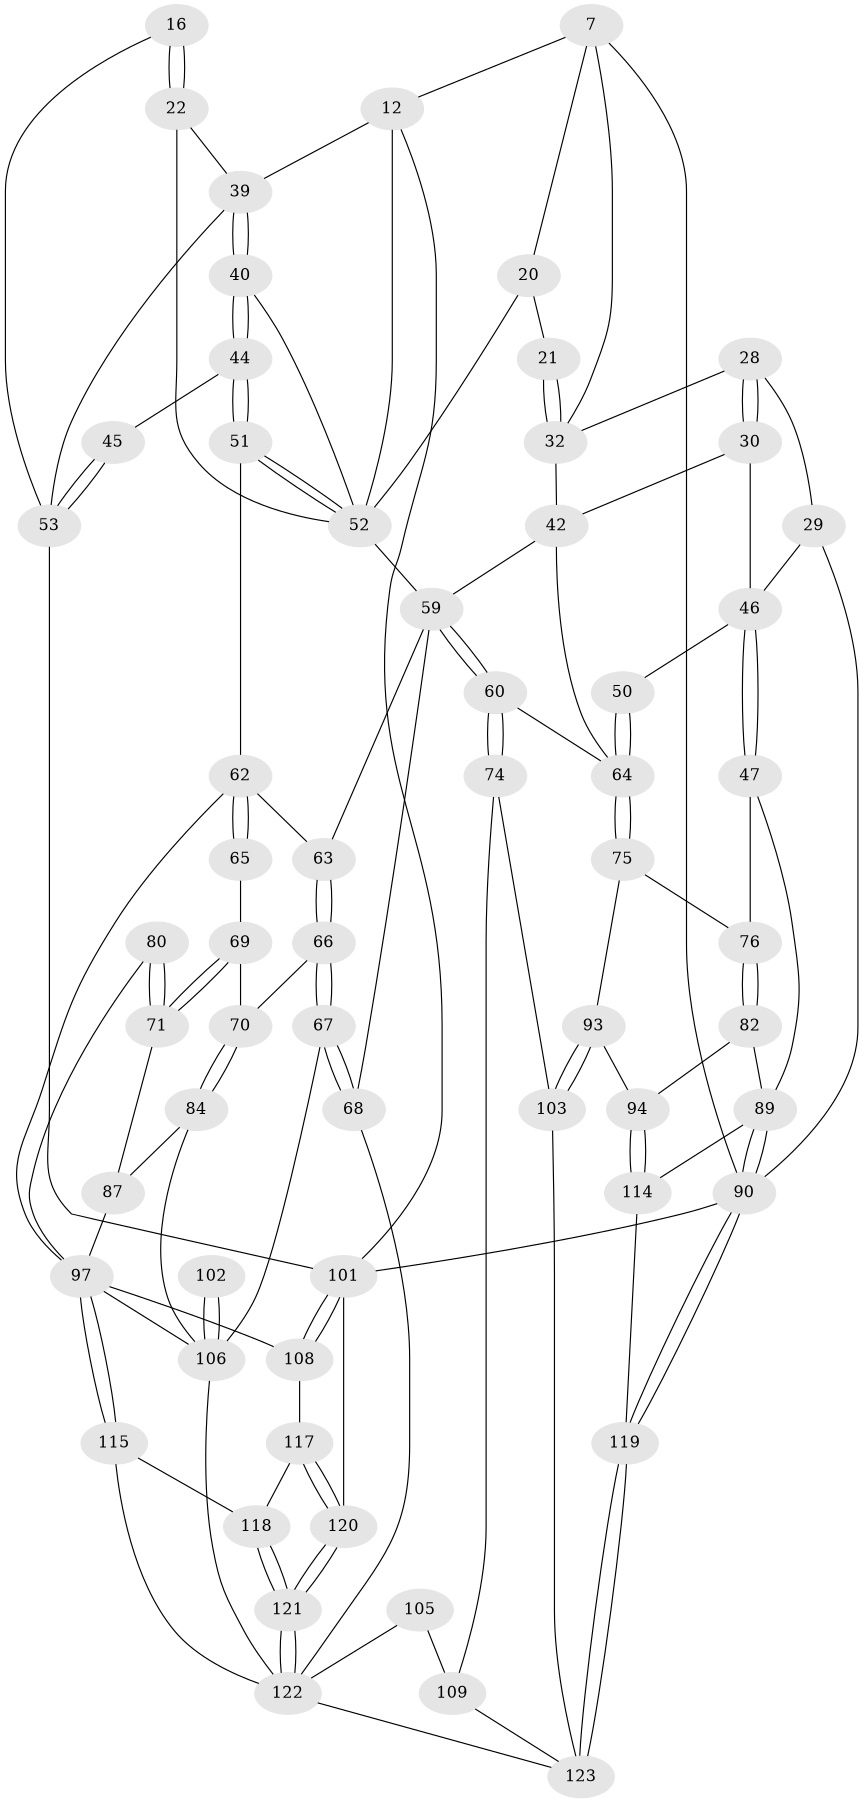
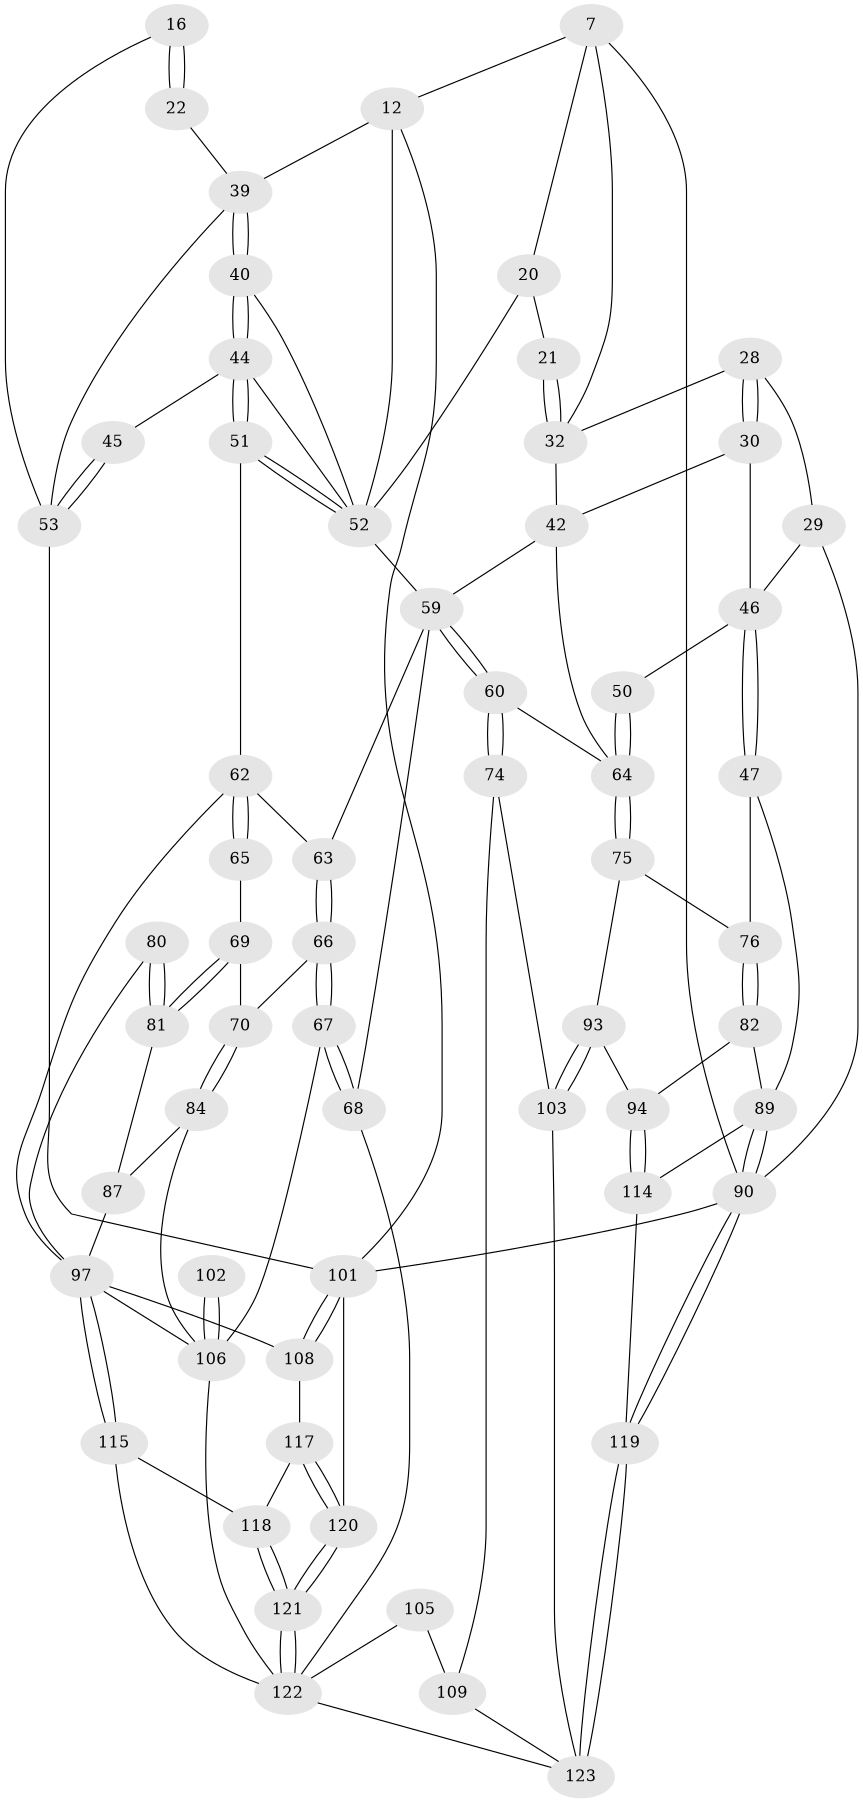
edge "22" -- "52": now "44" -- "52"
node "71": label "71" -> "81"
